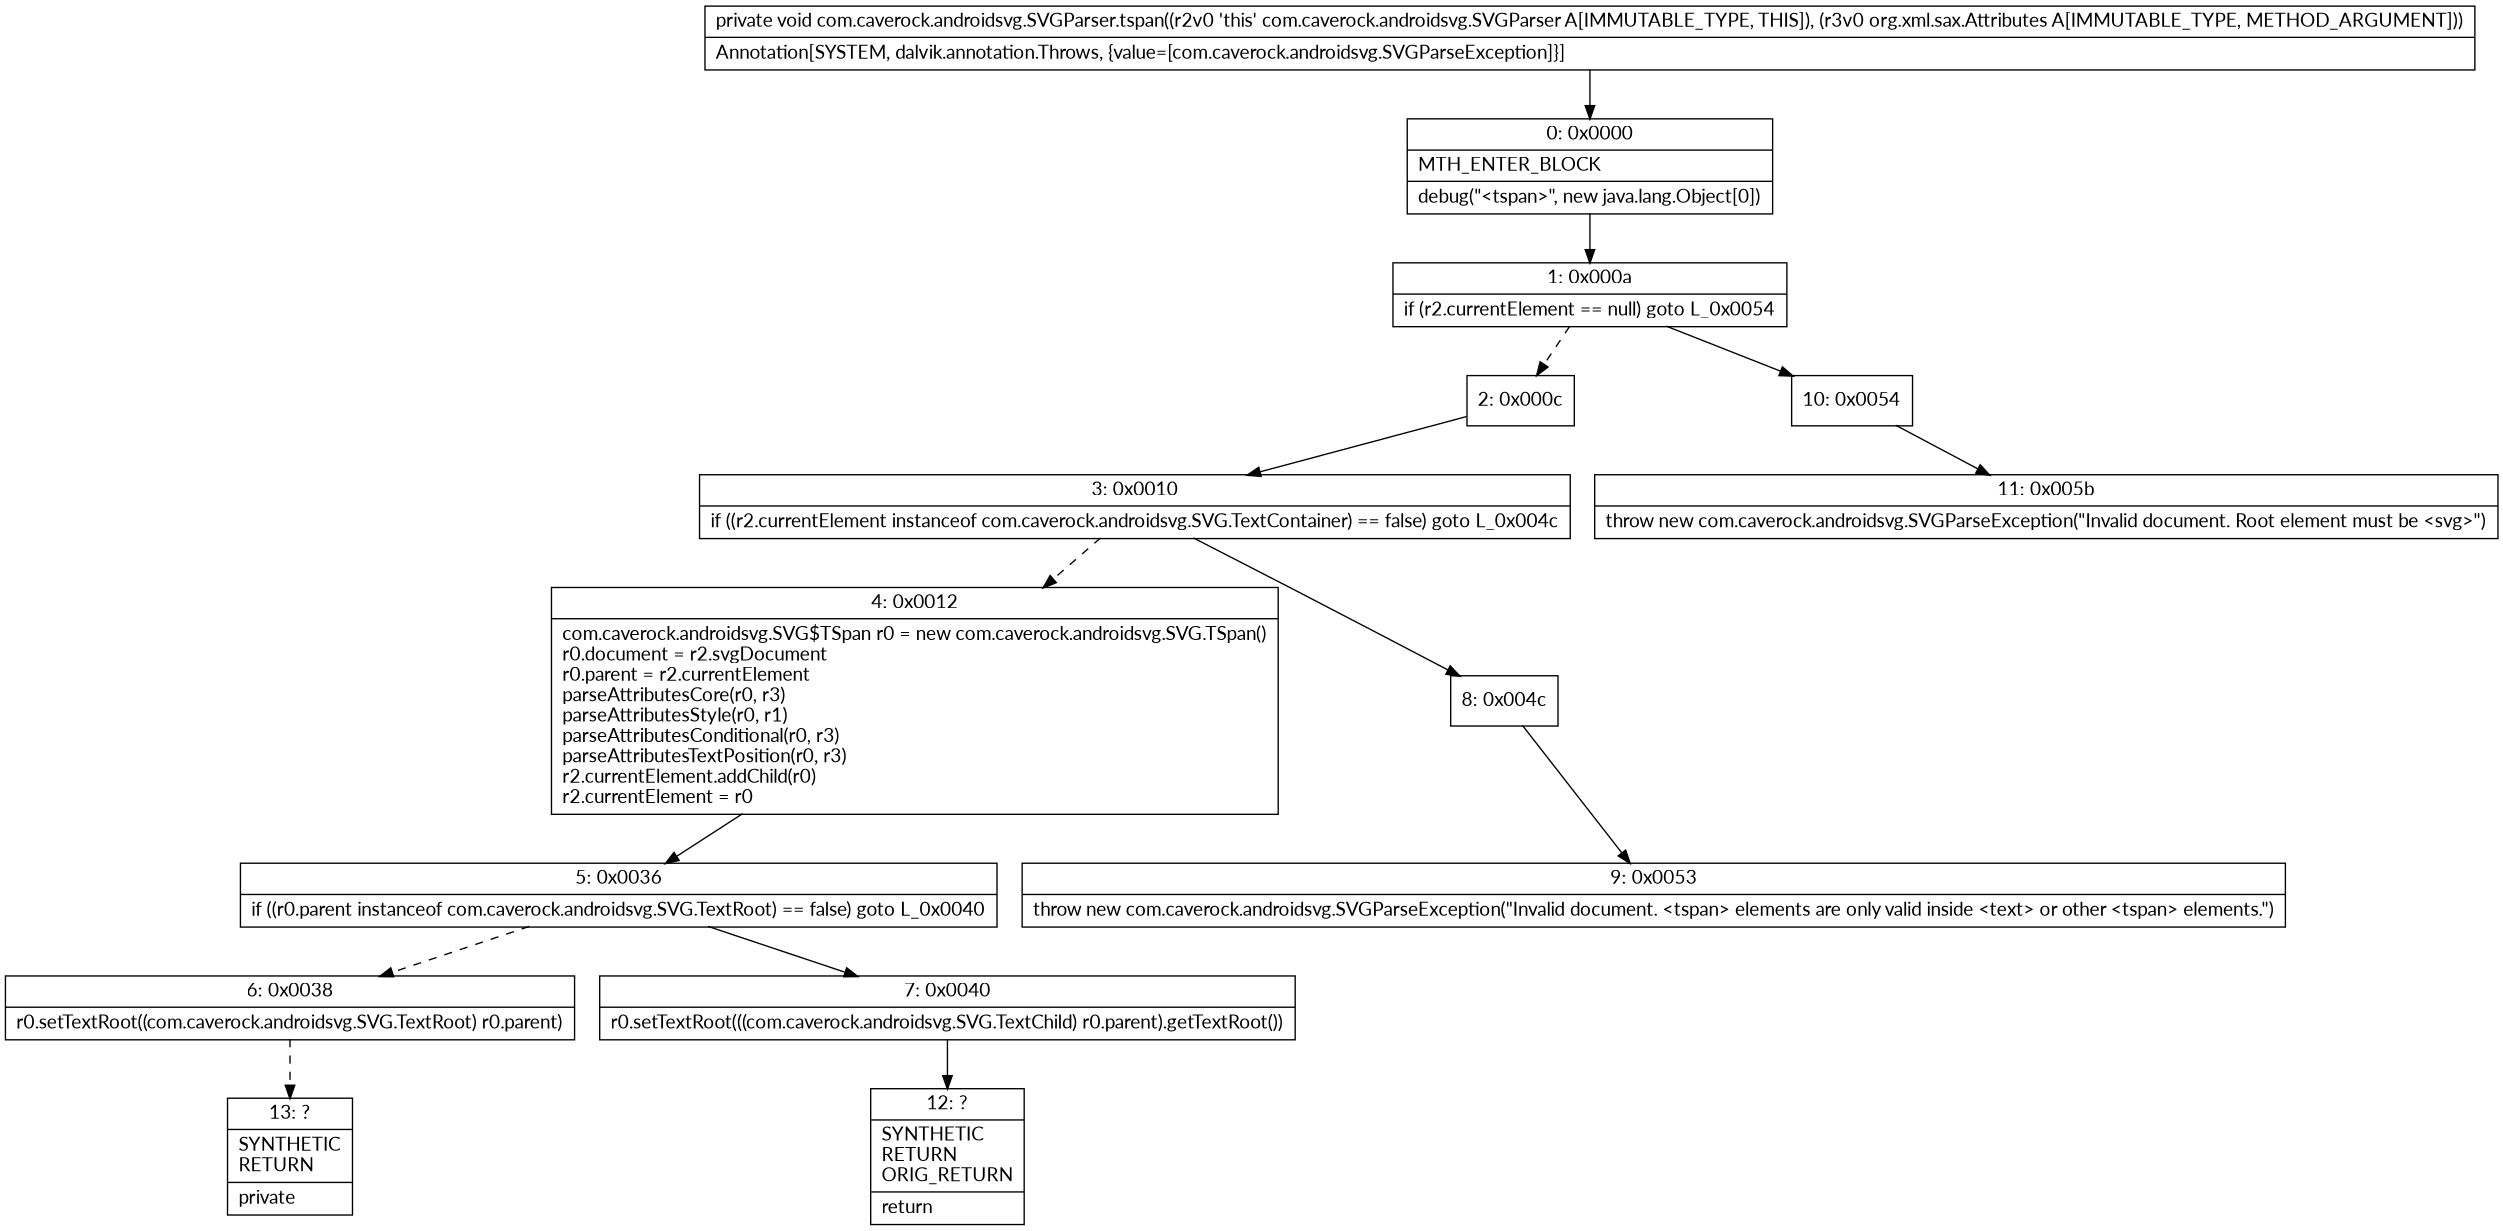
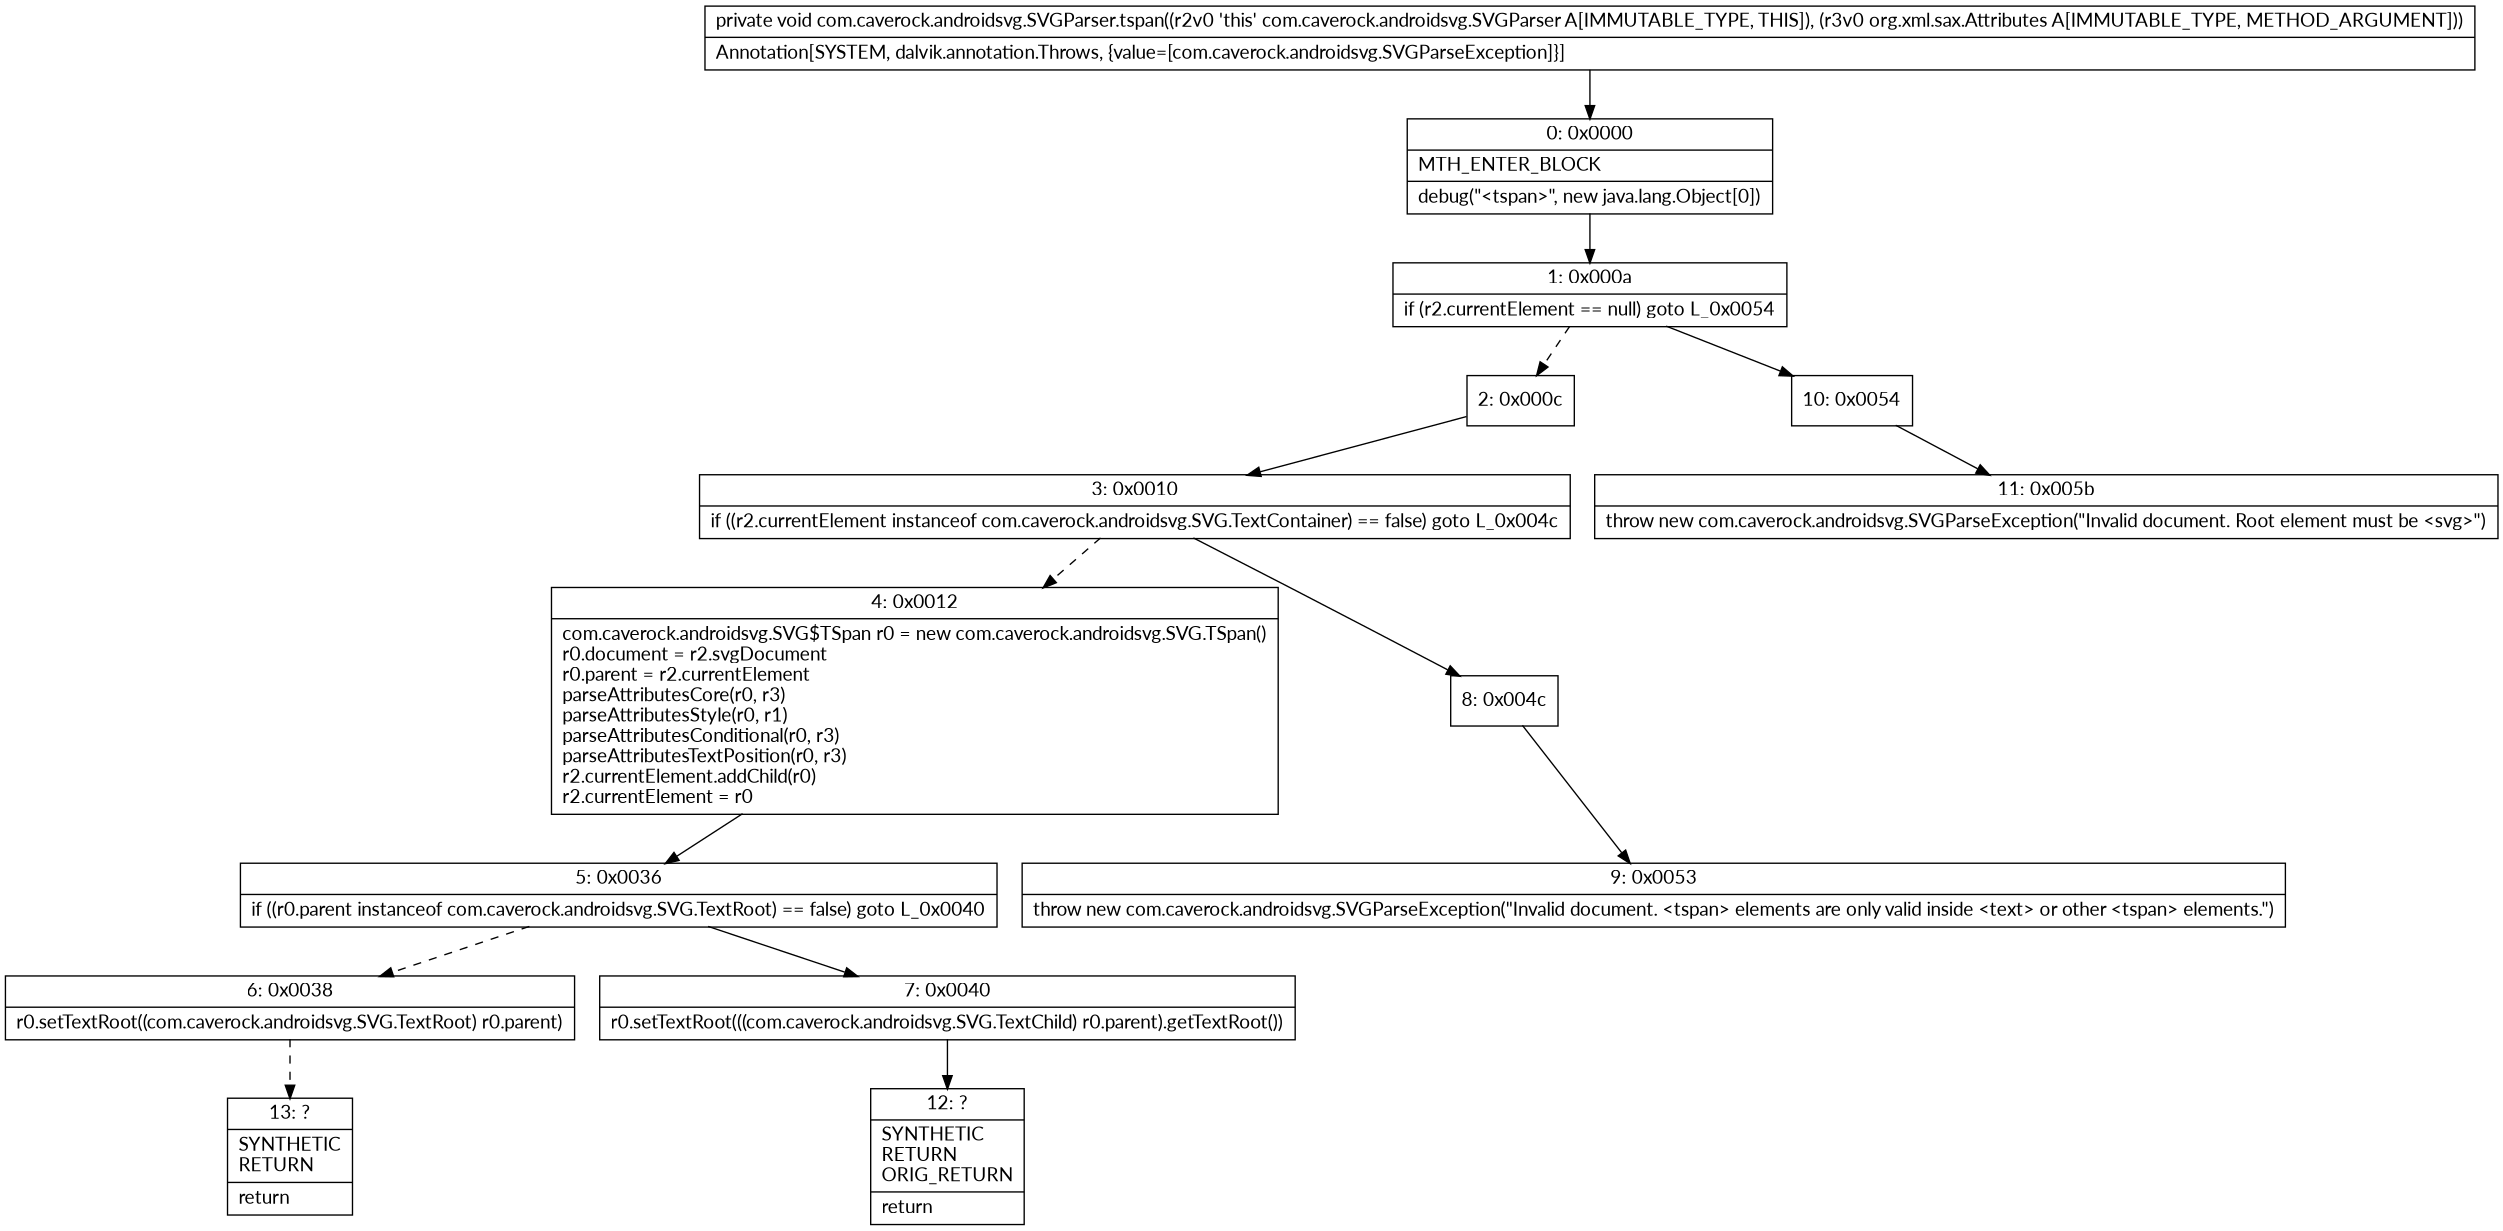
node "13: ?": text "private" -> "return"
